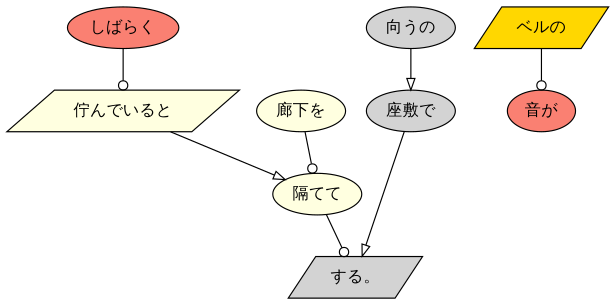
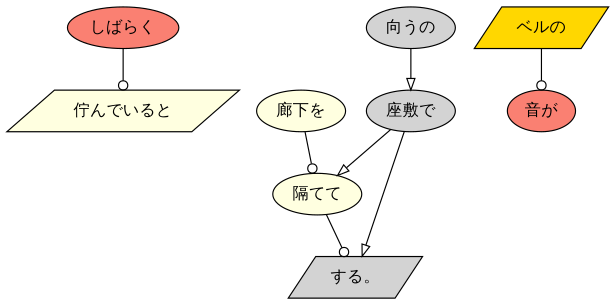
edge "佇んでいると" -> "隔てて": now "座敷で" -> "隔てて"
